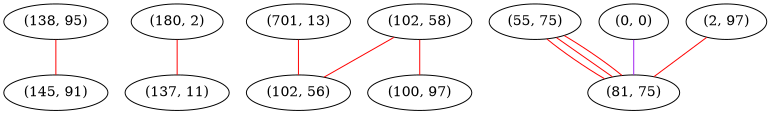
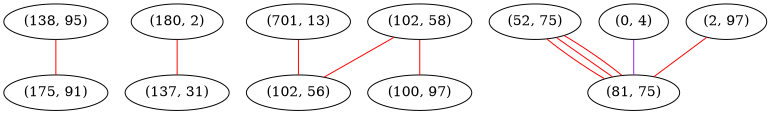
node "(55, 75)": label "(55, 75)" -> "(52, 75)"
node "(0, 0)": label "(0, 0)" -> "(0, 4)"
node "(145, 91)": label "(145, 91)" -> "(175, 91)"
node "(137, 11)": label "(137, 11)" -> "(137, 31)"
